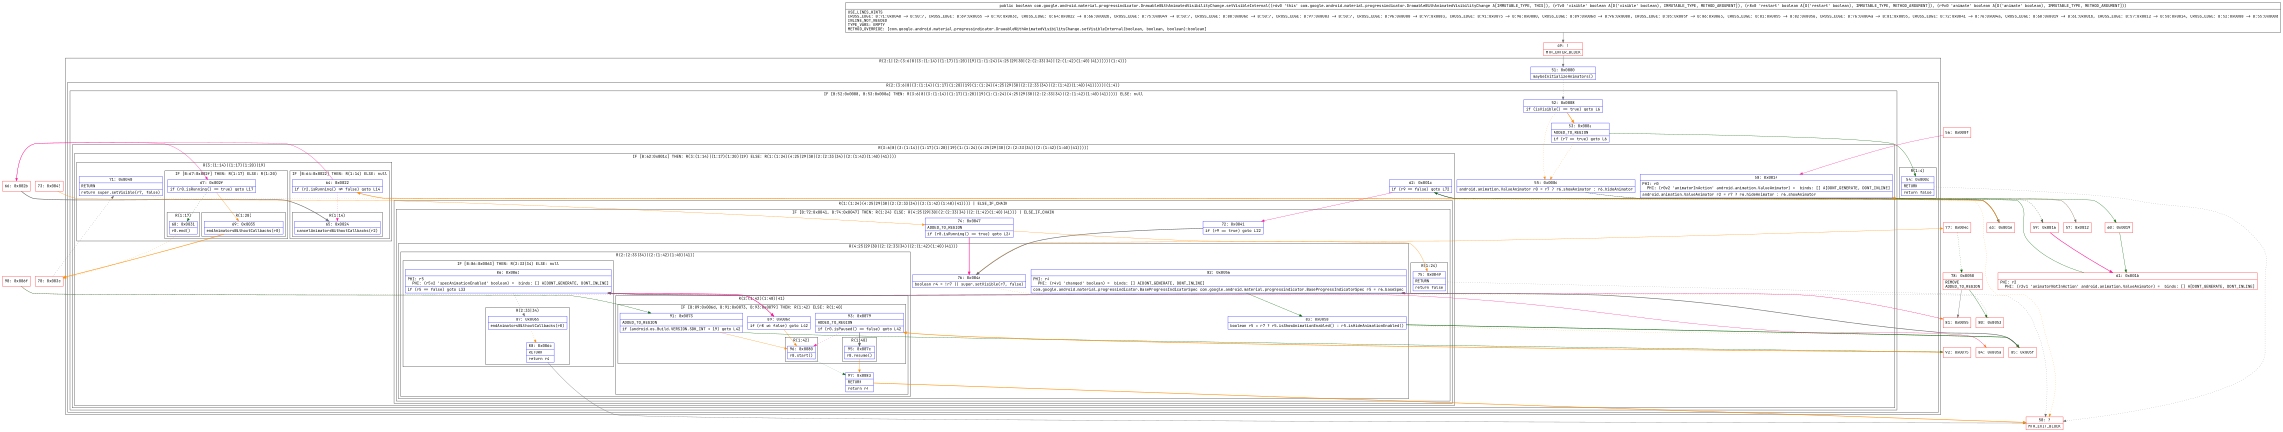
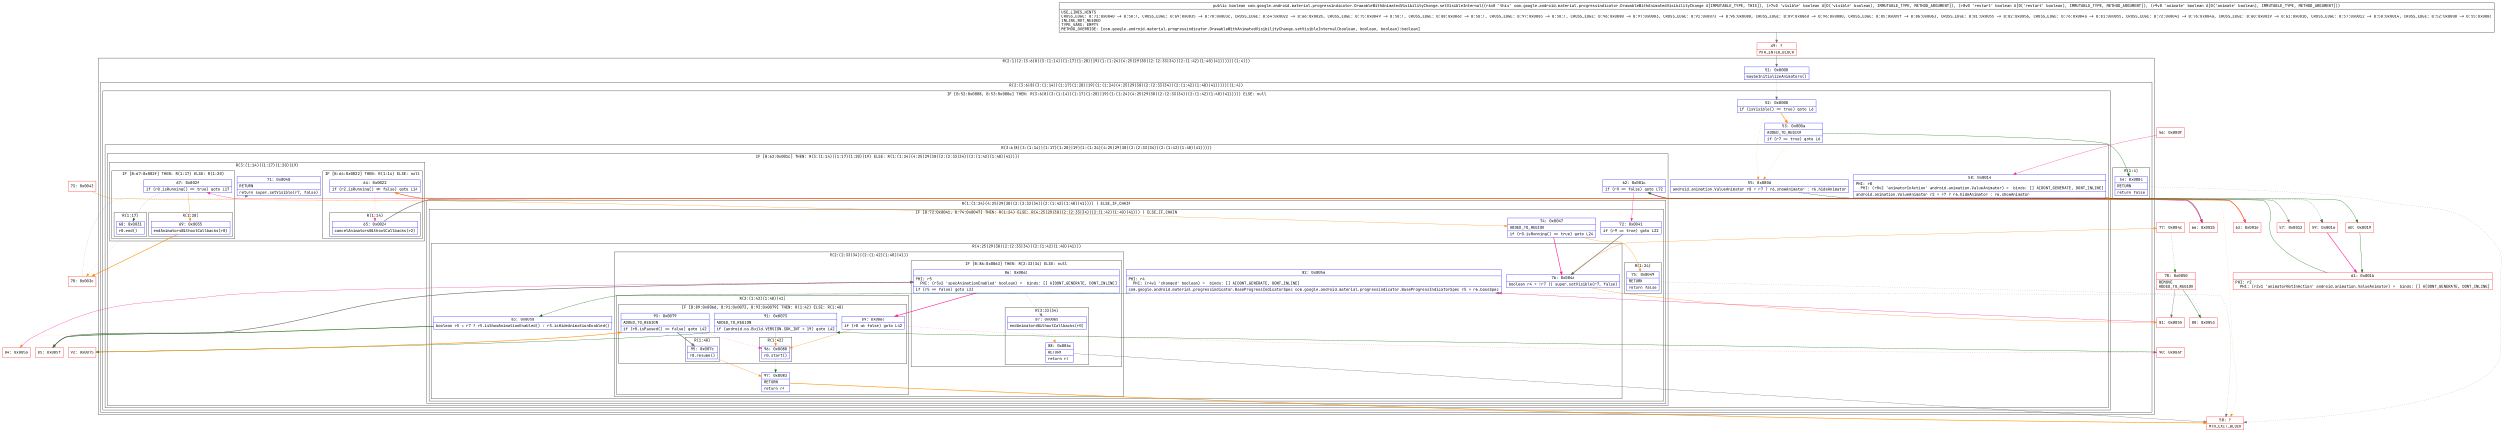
edge "62: 0x001c" -> "63: 0x001e": color gray40 -> deeppink
edge "66: 0x002b" -> "65: 0x0024": reversed
edge "90: 0x006f" -> "89: 0x006d": reversed
edge "76: 0x004a" -> "81: 0x0055": style dotted -> solid
